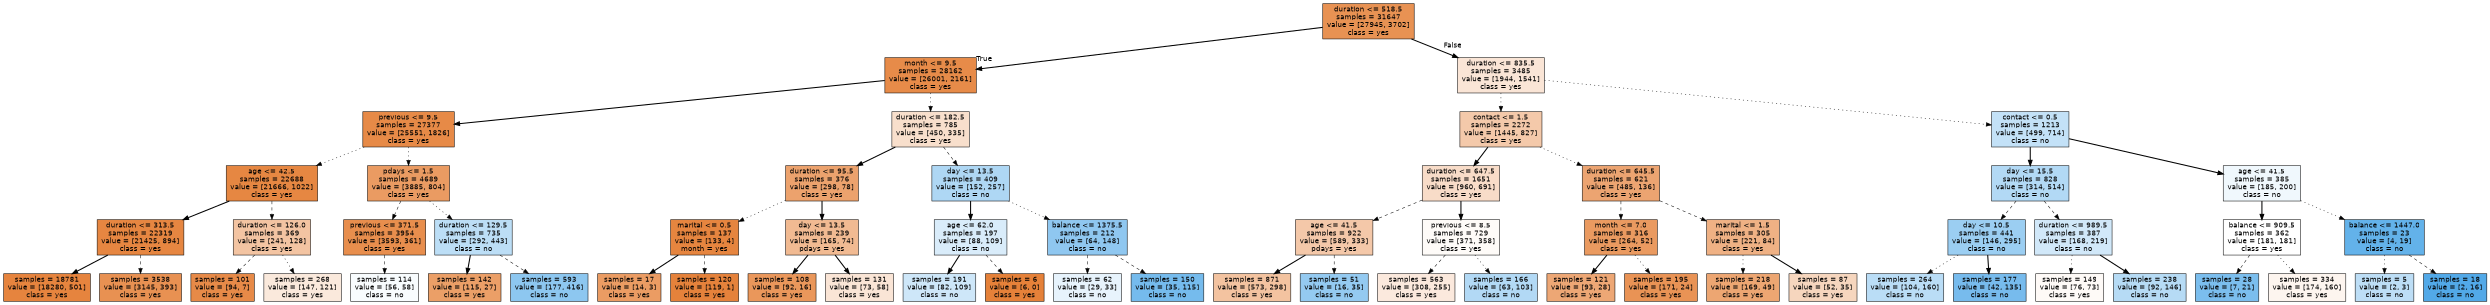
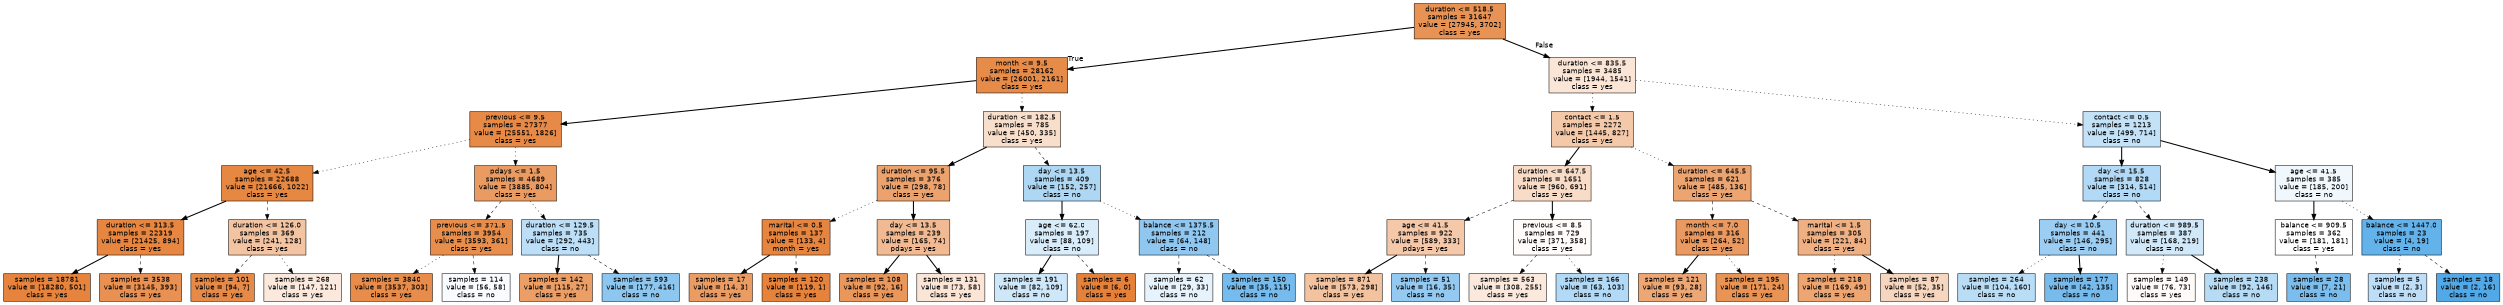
node "samples = 3840 value = [3537, 303] class = yes": added
node "samples = 334 value = [174, 160] class = yes": removed
